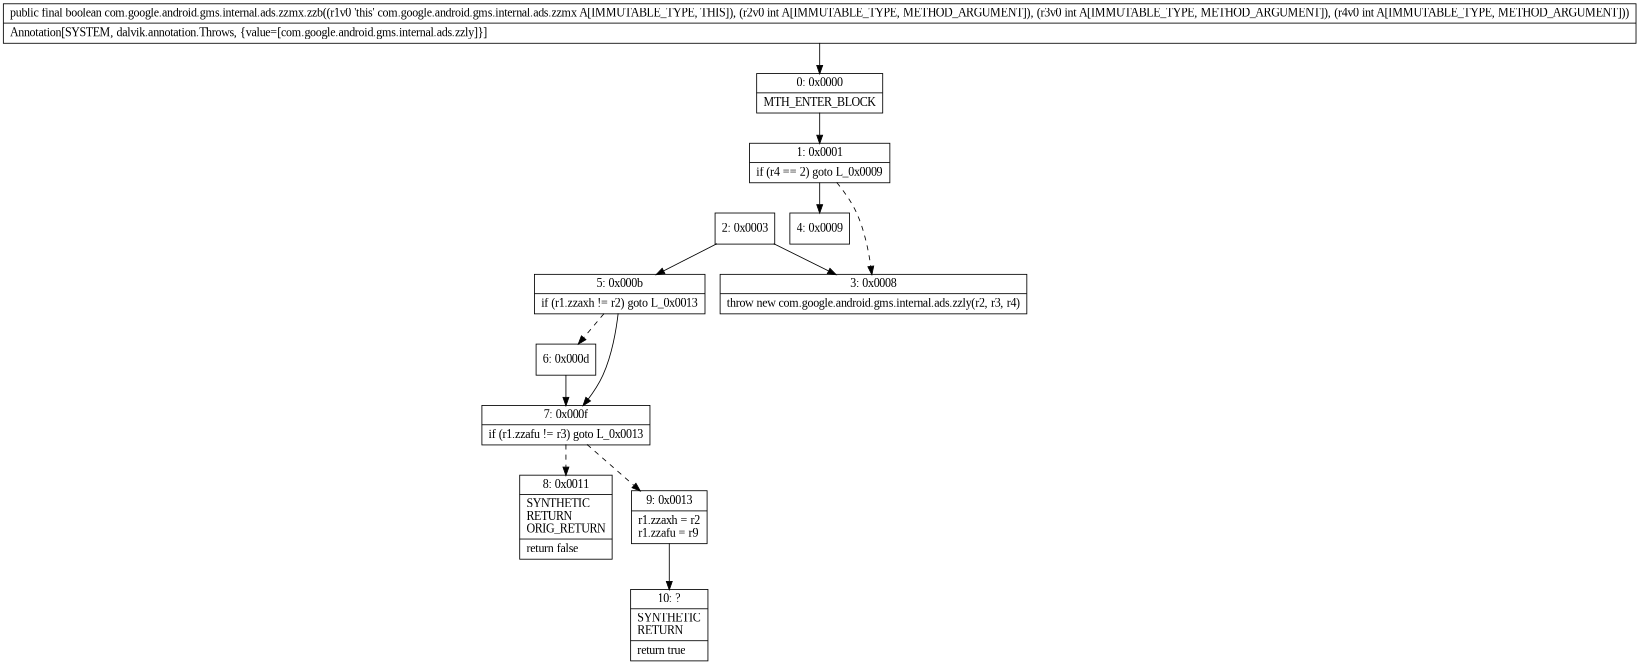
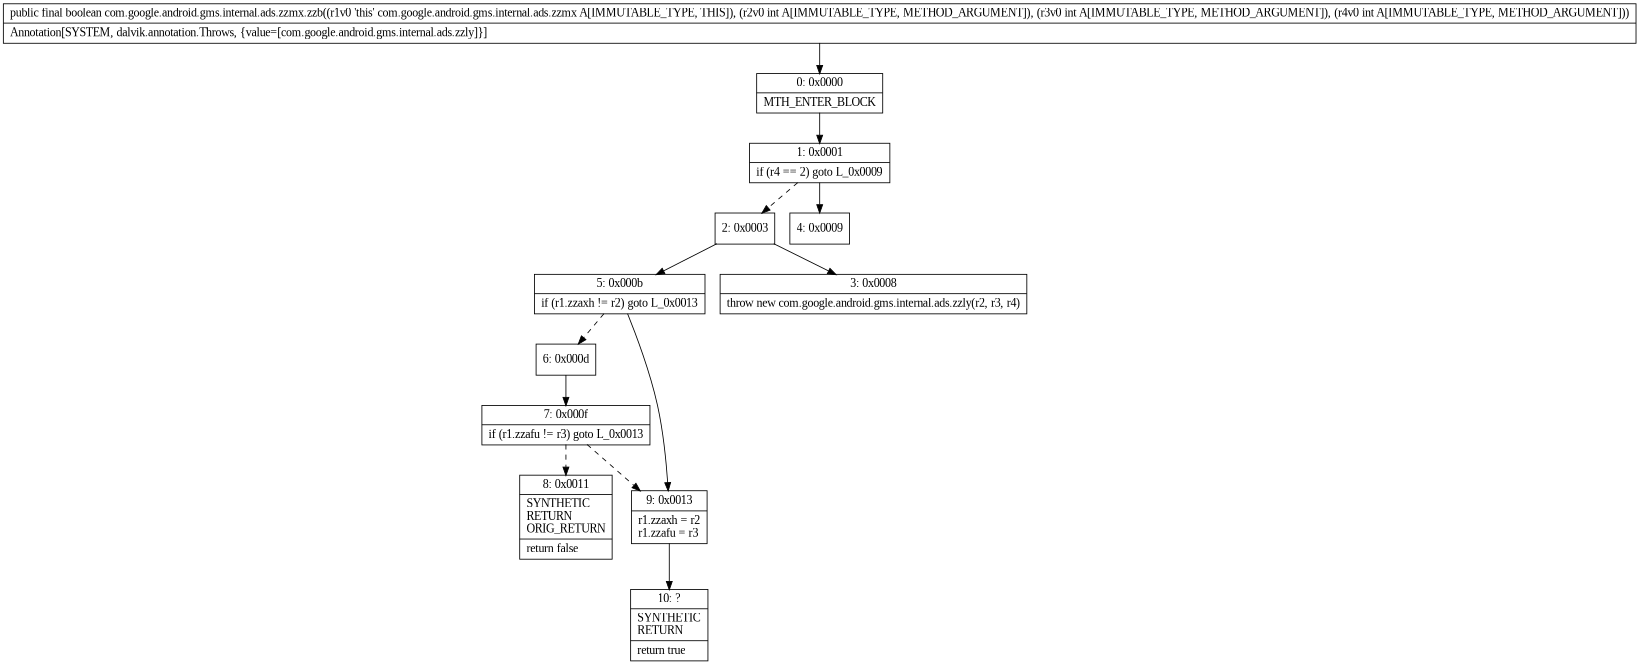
edge "1: 0x0001" -> "3: 0x0008": now "1: 0x0001" -> "2: 0x0003"
edge "5: 0x000b" -> "7: 0x000f": now "5: 0x000b" -> "9: 0x0013"
node "9: 0x0013": text "r1.zzafu = r9" -> "r1.zzafu = r3"
